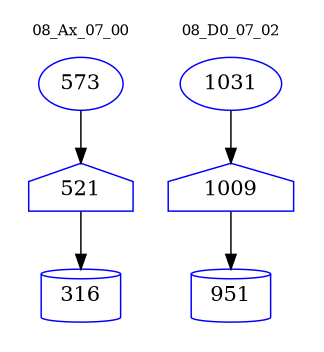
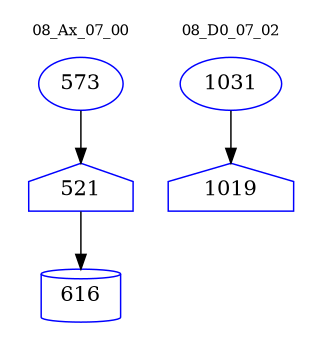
node "1009": label "1009" -> "1019"
node "316": label "316" -> "616"
node "951": removed
